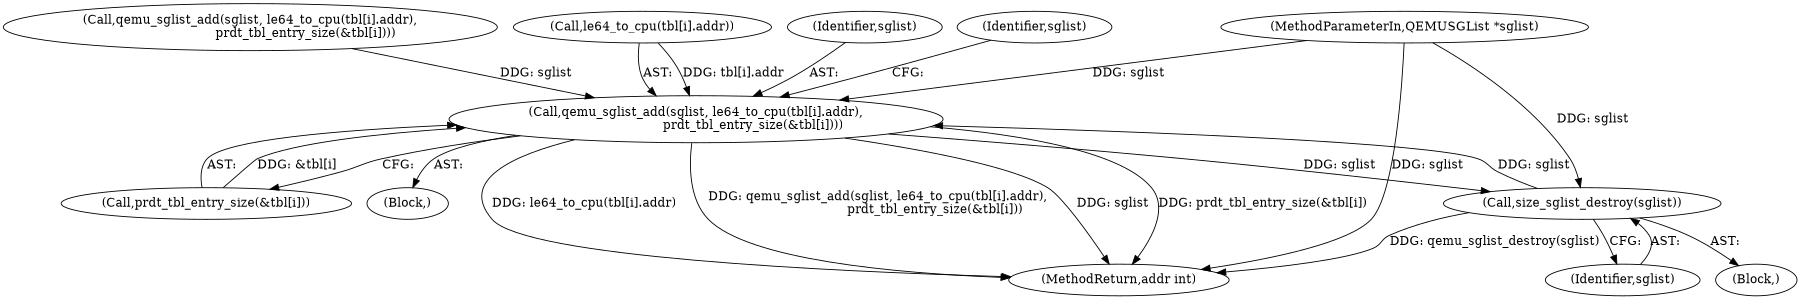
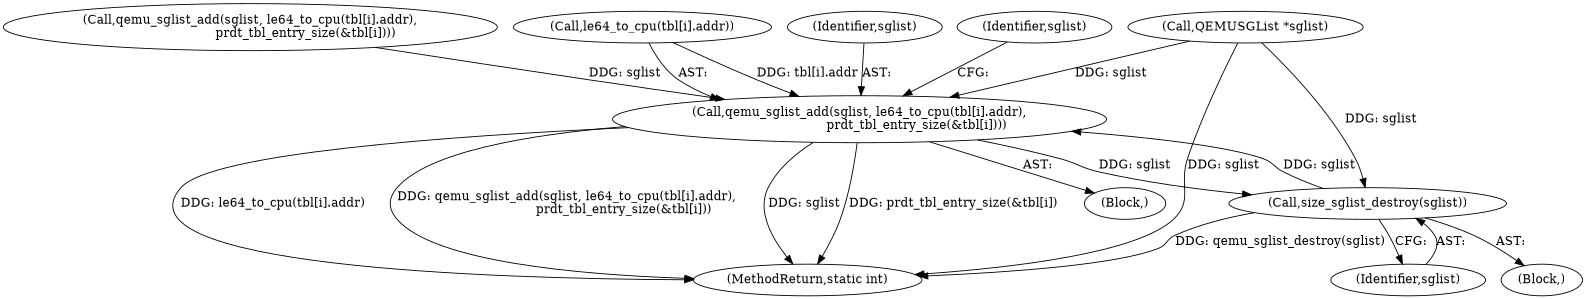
node "(MethodParameterIn,QEMUSGList *sglist)": label "(MethodParameterIn,QEMUSGList *sglist)" -> "(Call,QEMUSGList *sglist)"
node "(Call,prdt_tbl_entry_size(&tbl[i]))": removed
node "(MethodReturn,addr int)": label "(MethodReturn,addr int)" -> "(MethodReturn,static int)"
